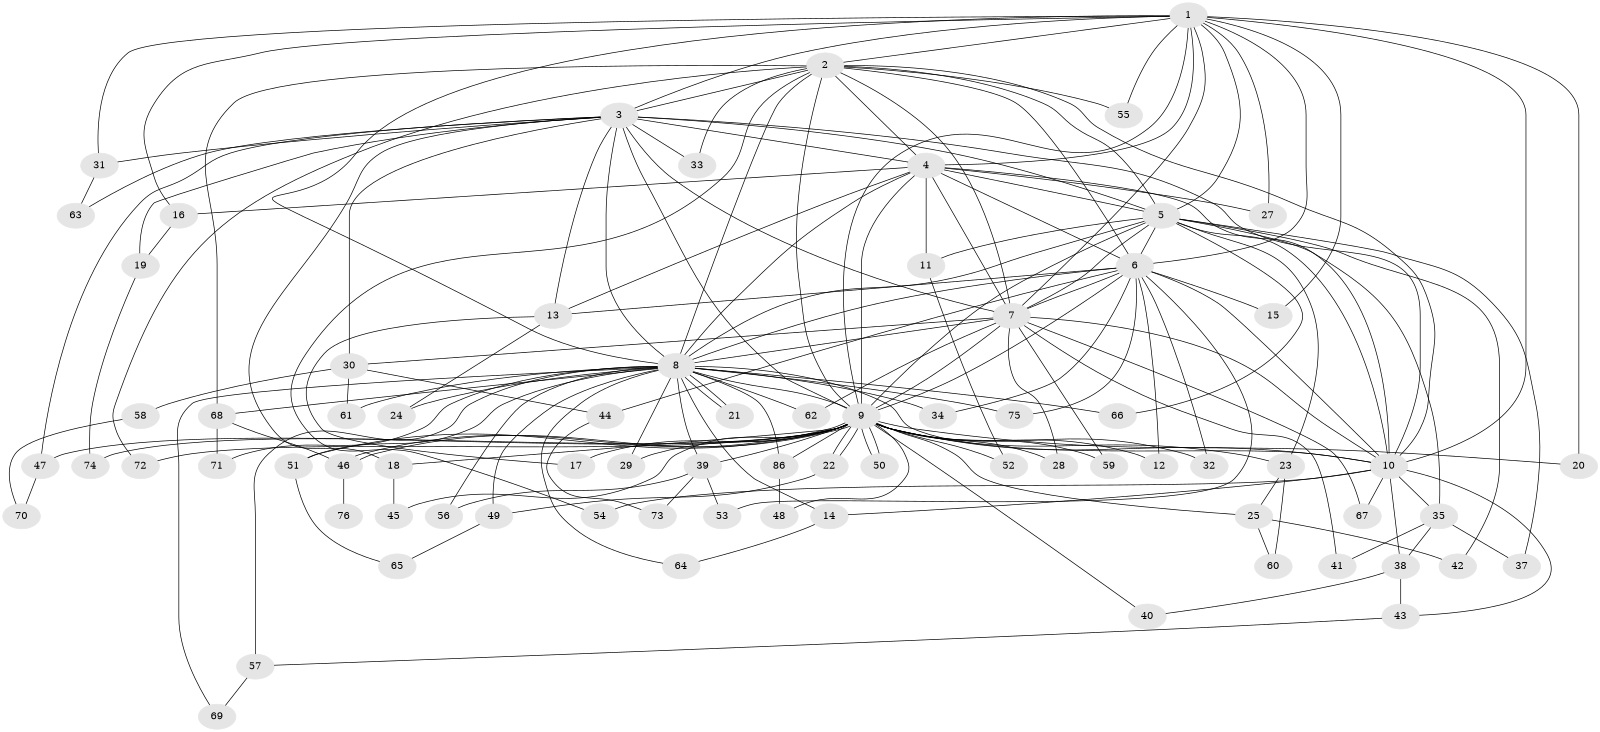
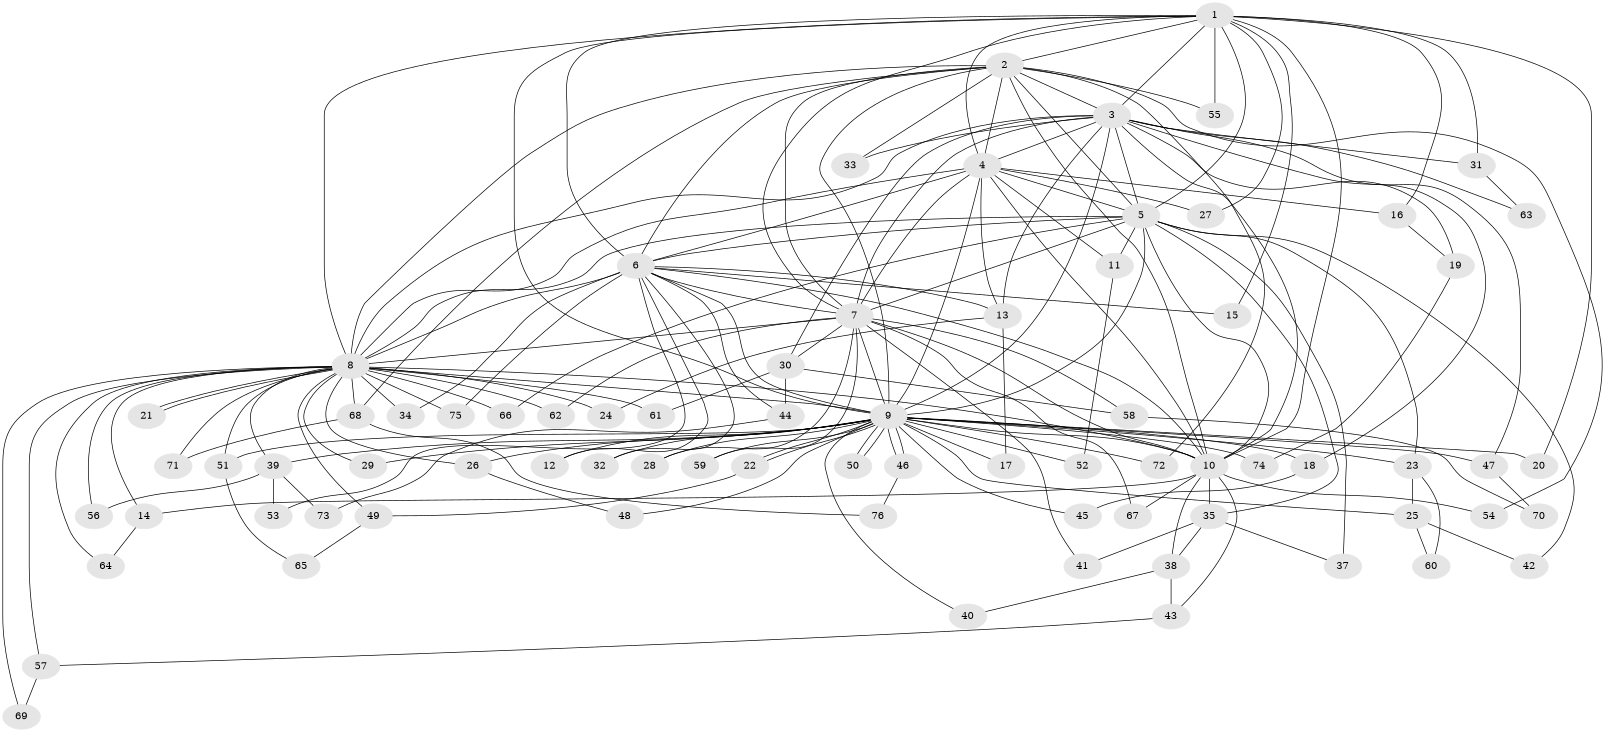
edge "7" -- "58": added
edge "68" -- "46": now "68" -- "76"
node "86": label "86" -> "26"
